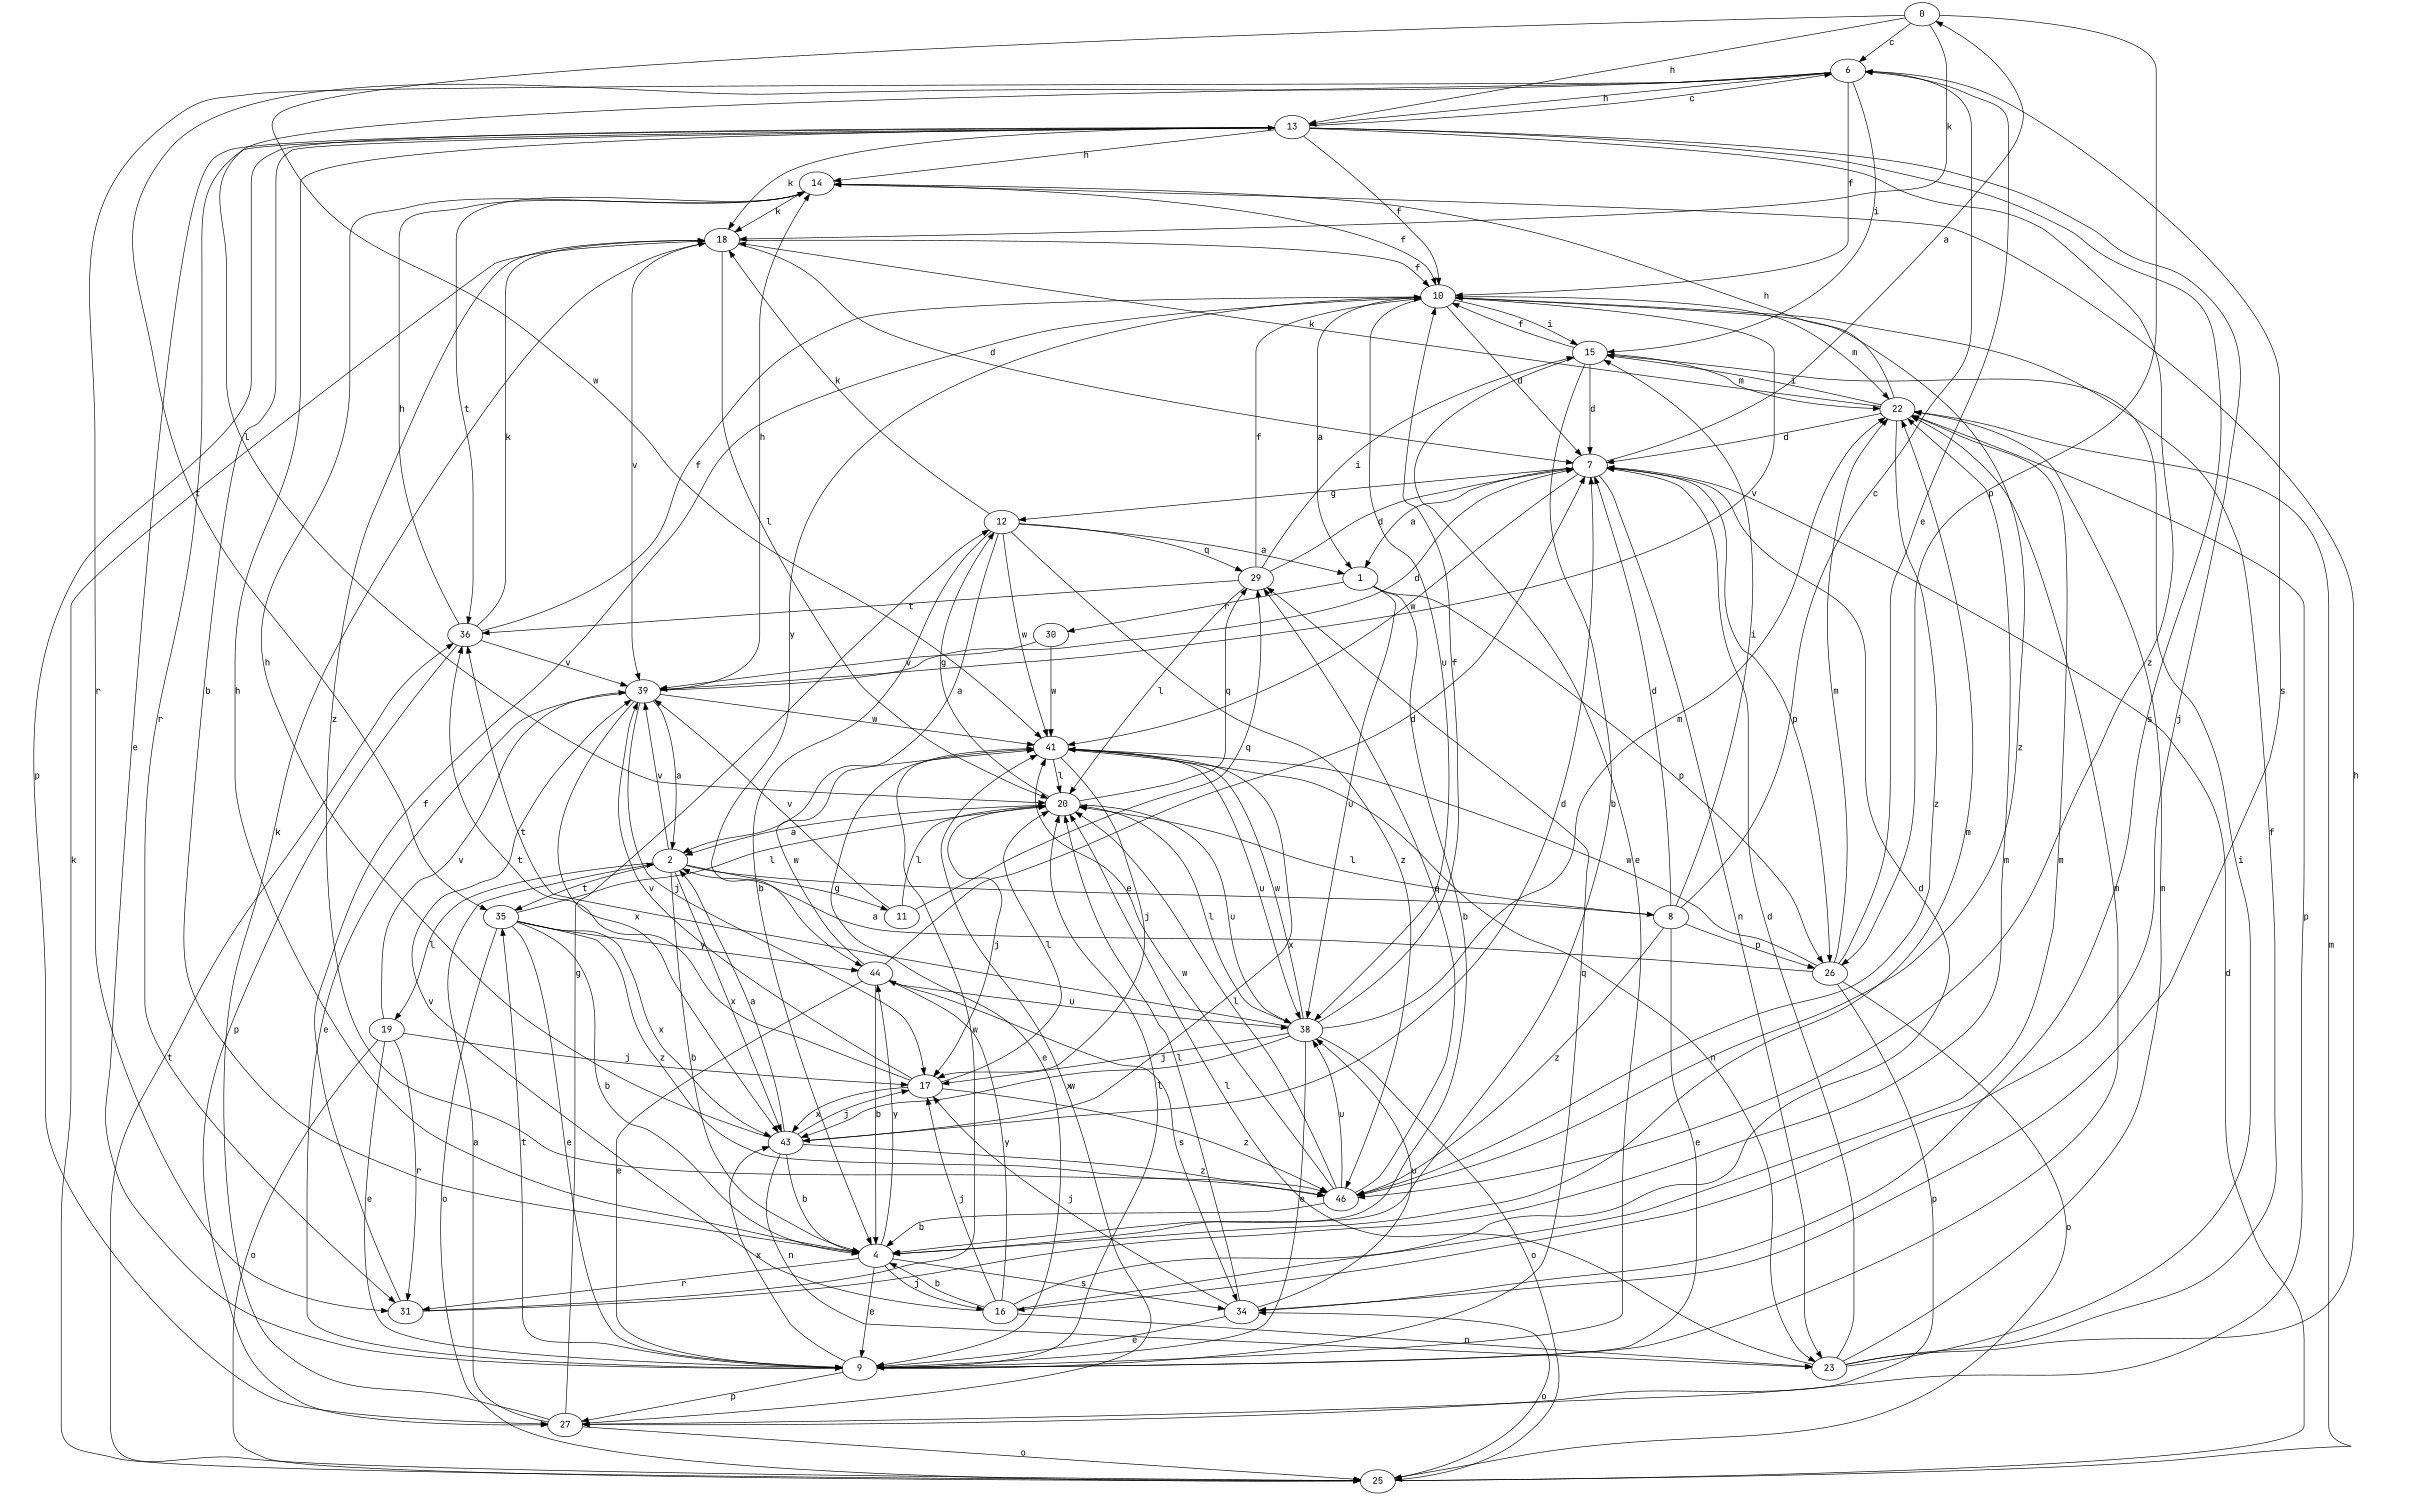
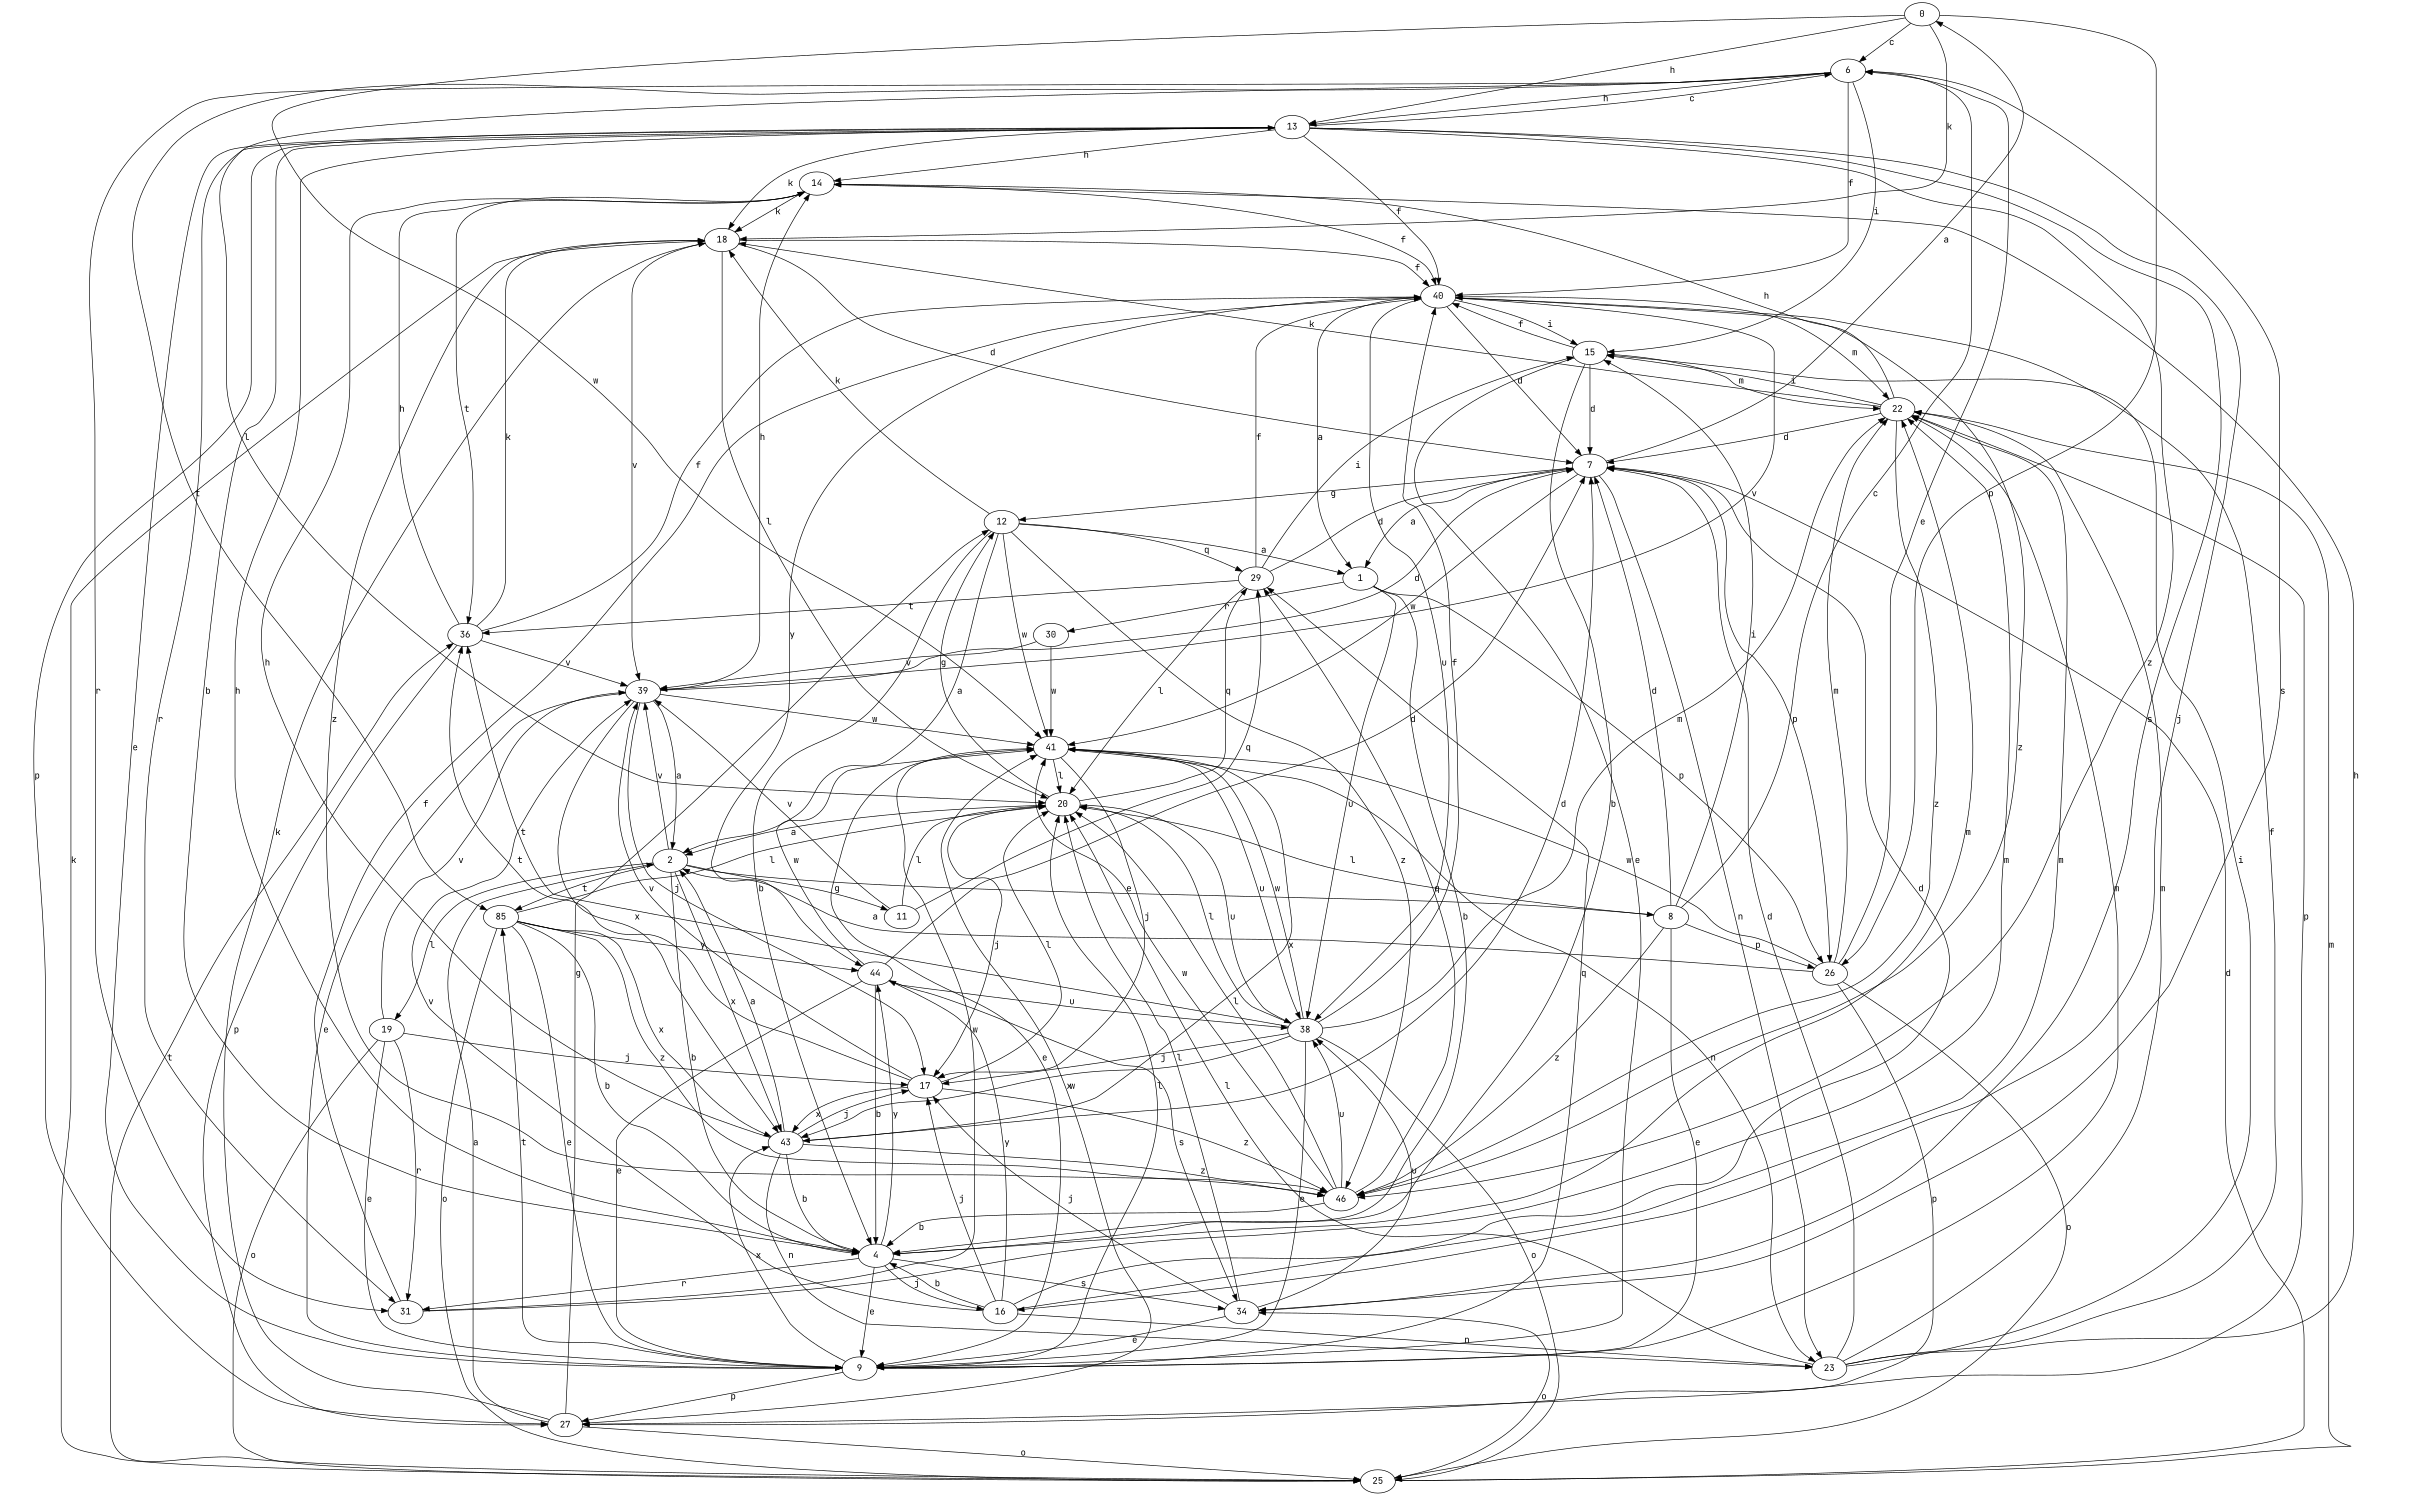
node "10": label "10" -> "40"
node "35": label "35" -> "85"
